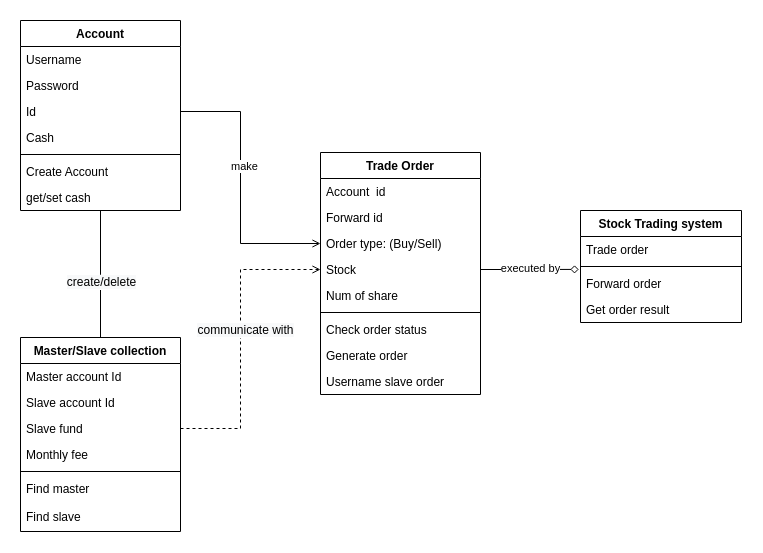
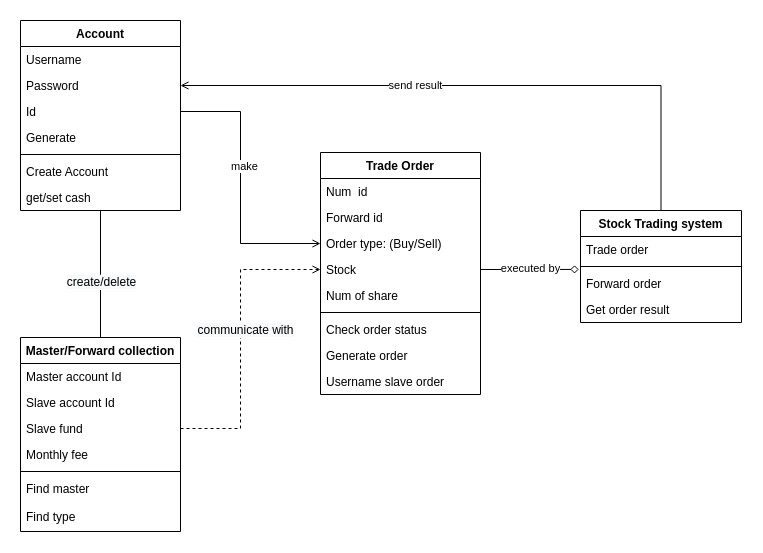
edge "Stock Trading system" -> "Password": added, label "send result"
node "Cash": label "Cash" -> "Generate"
node "Account id": label "Account id" -> "Num id"
node "Master/Slave collection": label "Master/Slave collection" -> "Master/Forward collection"
node "Find slave": label "Find slave" -> "Find type"
